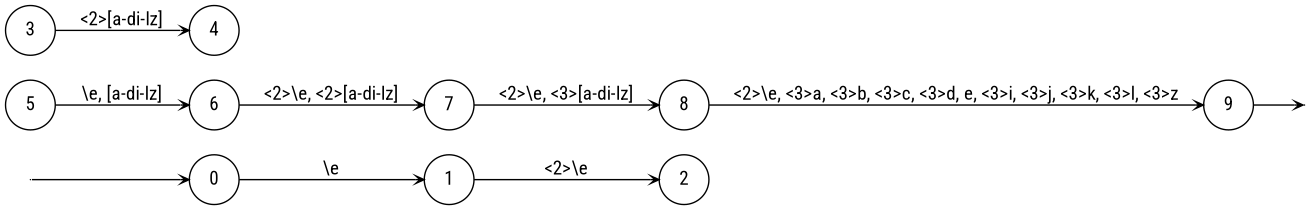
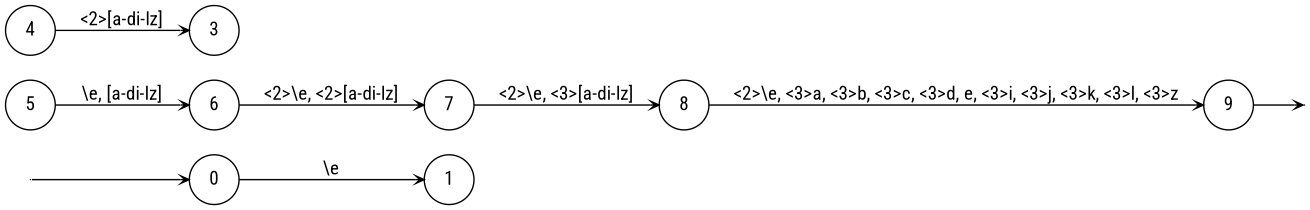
edge "3" -> "4": reversed
node "2": removed
